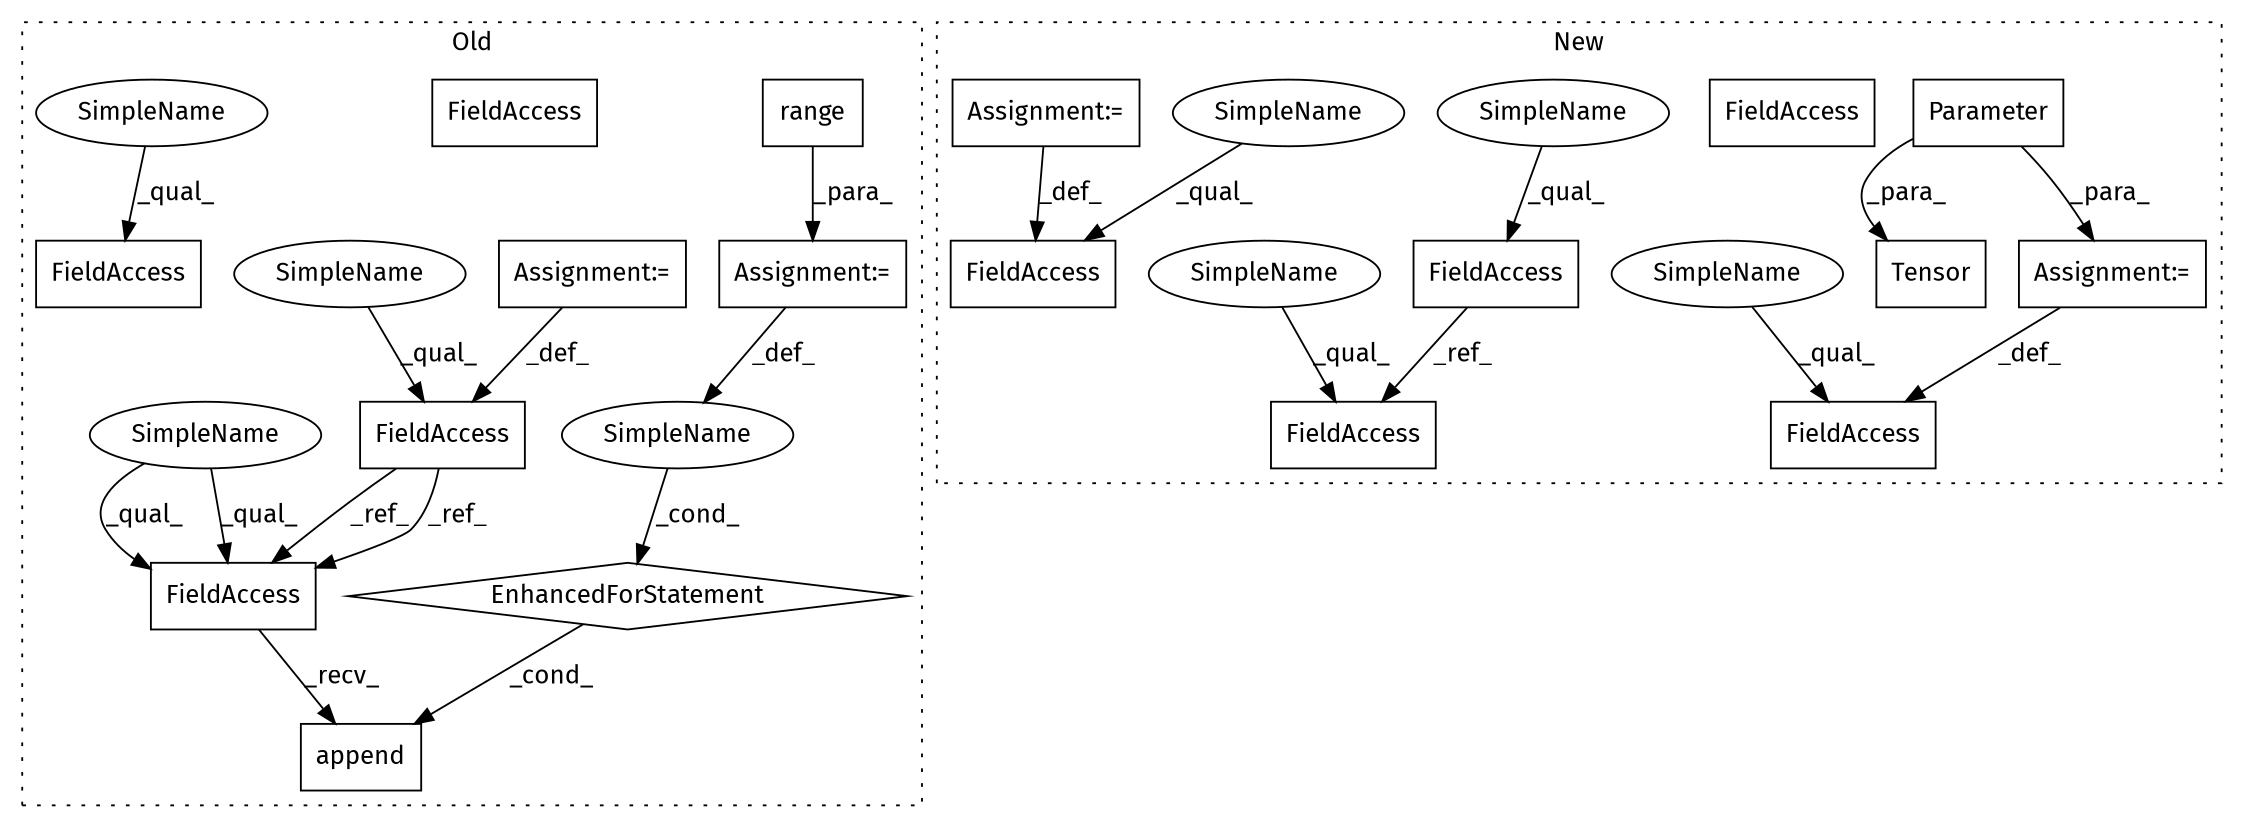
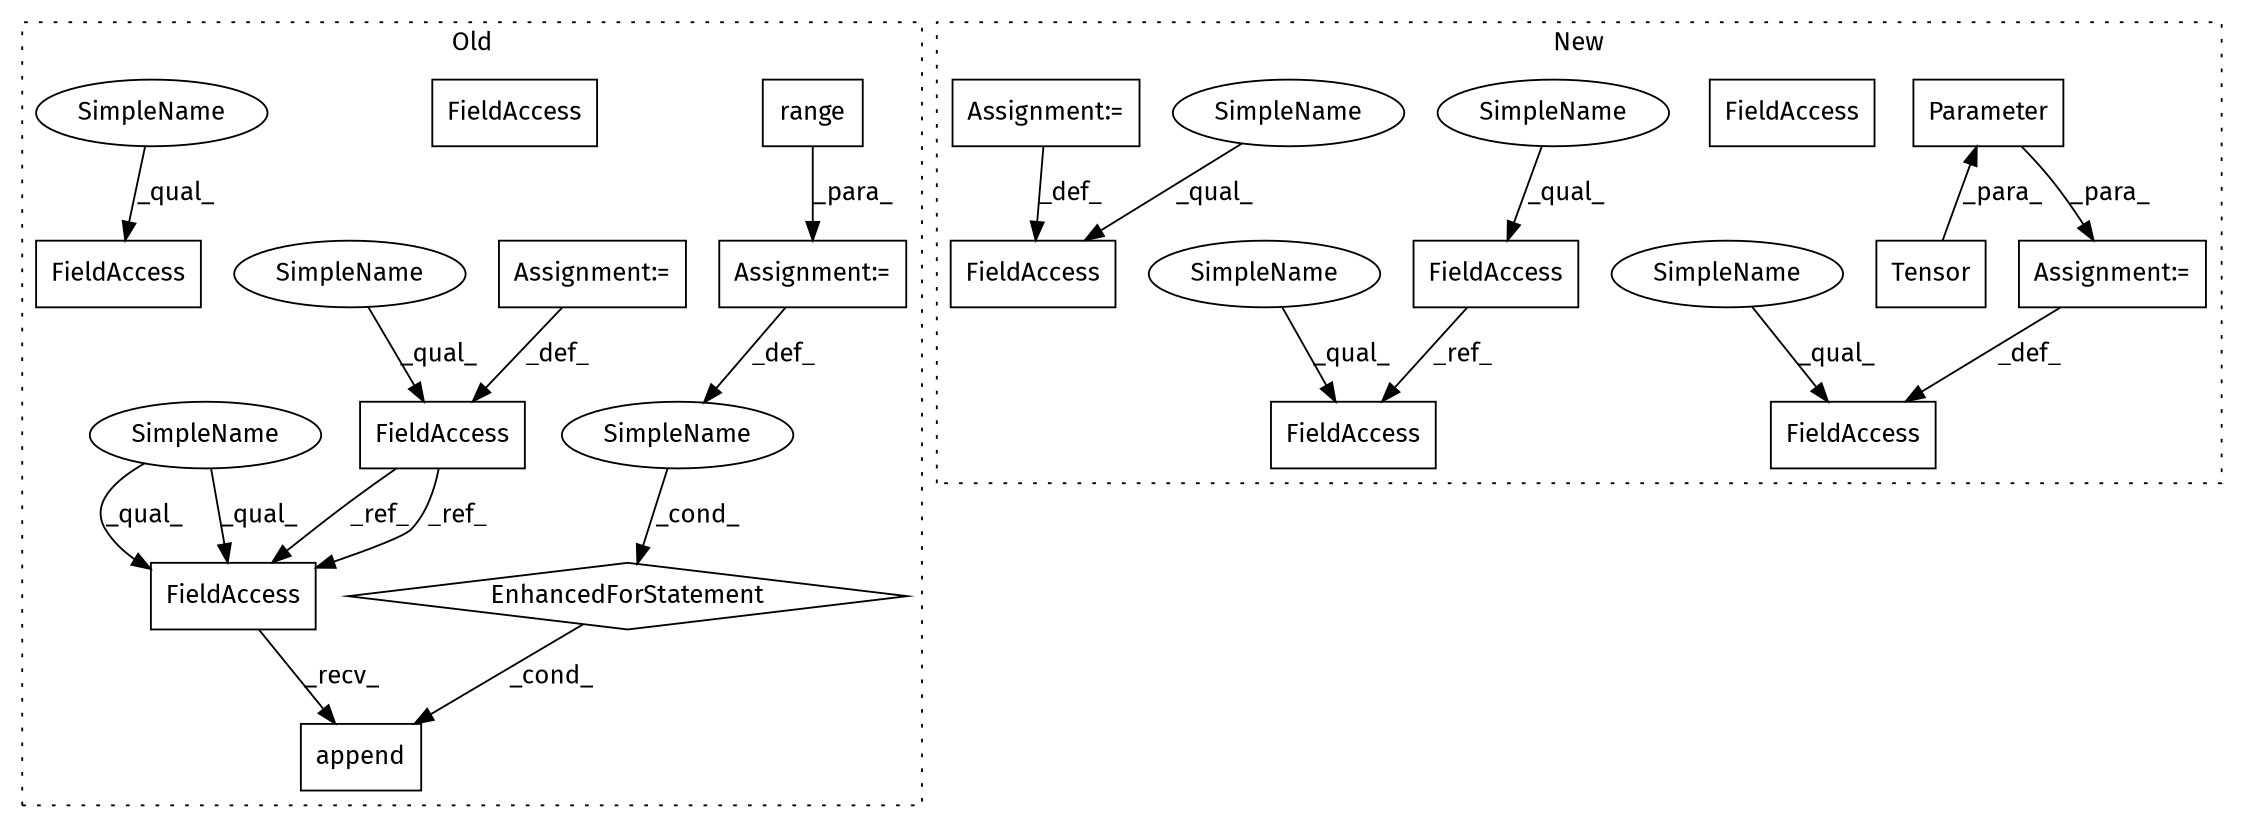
edge "Parameter" -> "Tensor": reversed
